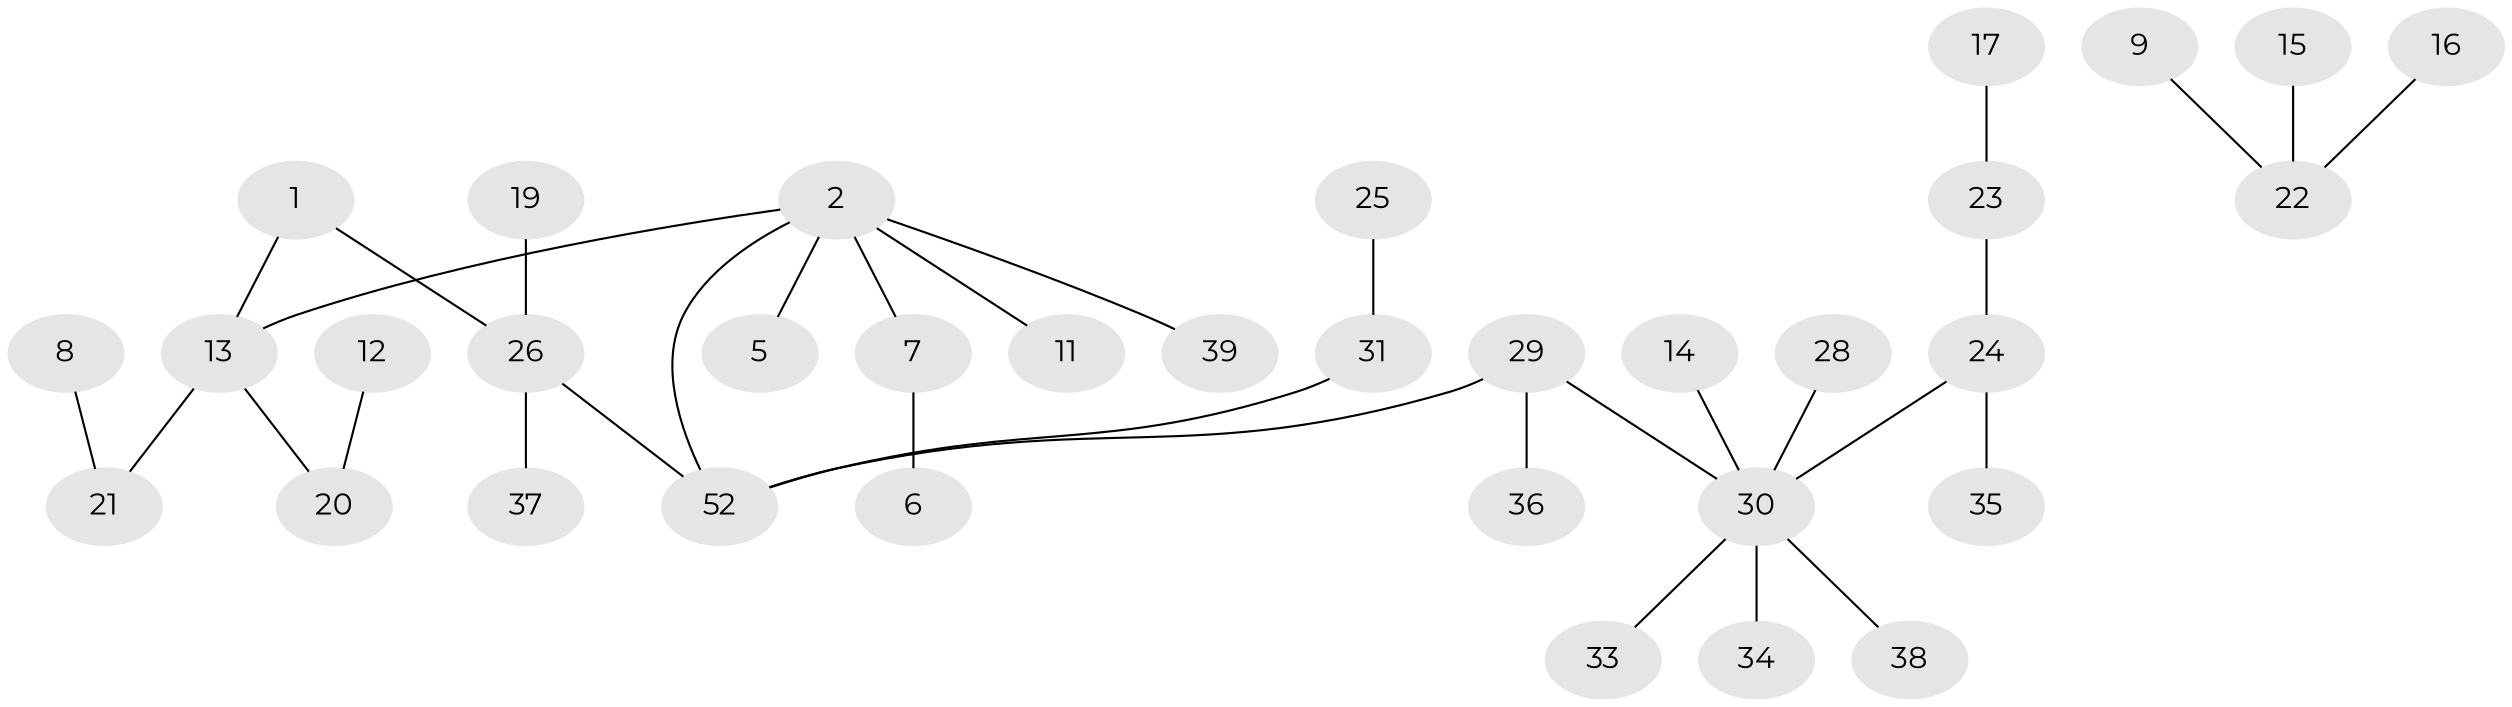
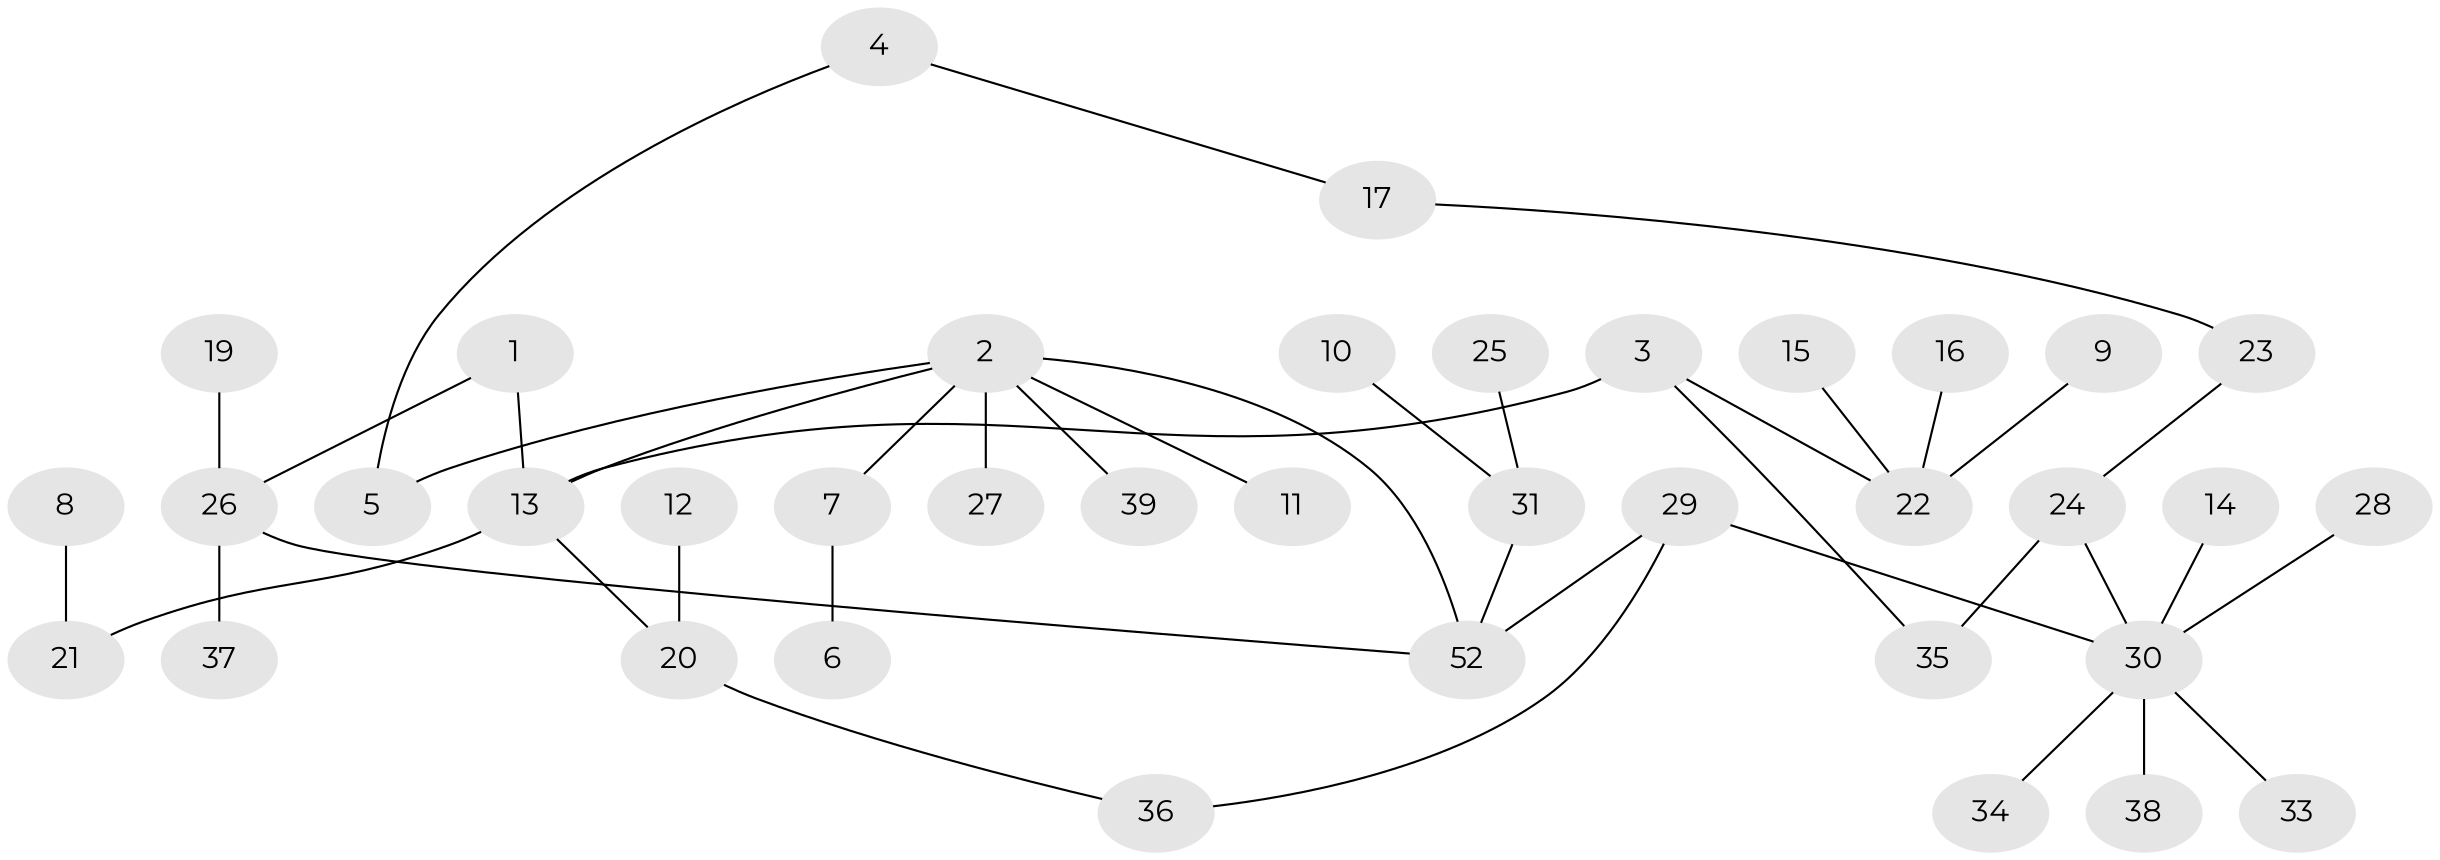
node "4": added
node "10": added
node "3": added
node "27": added
edge "20" -- "36": added
